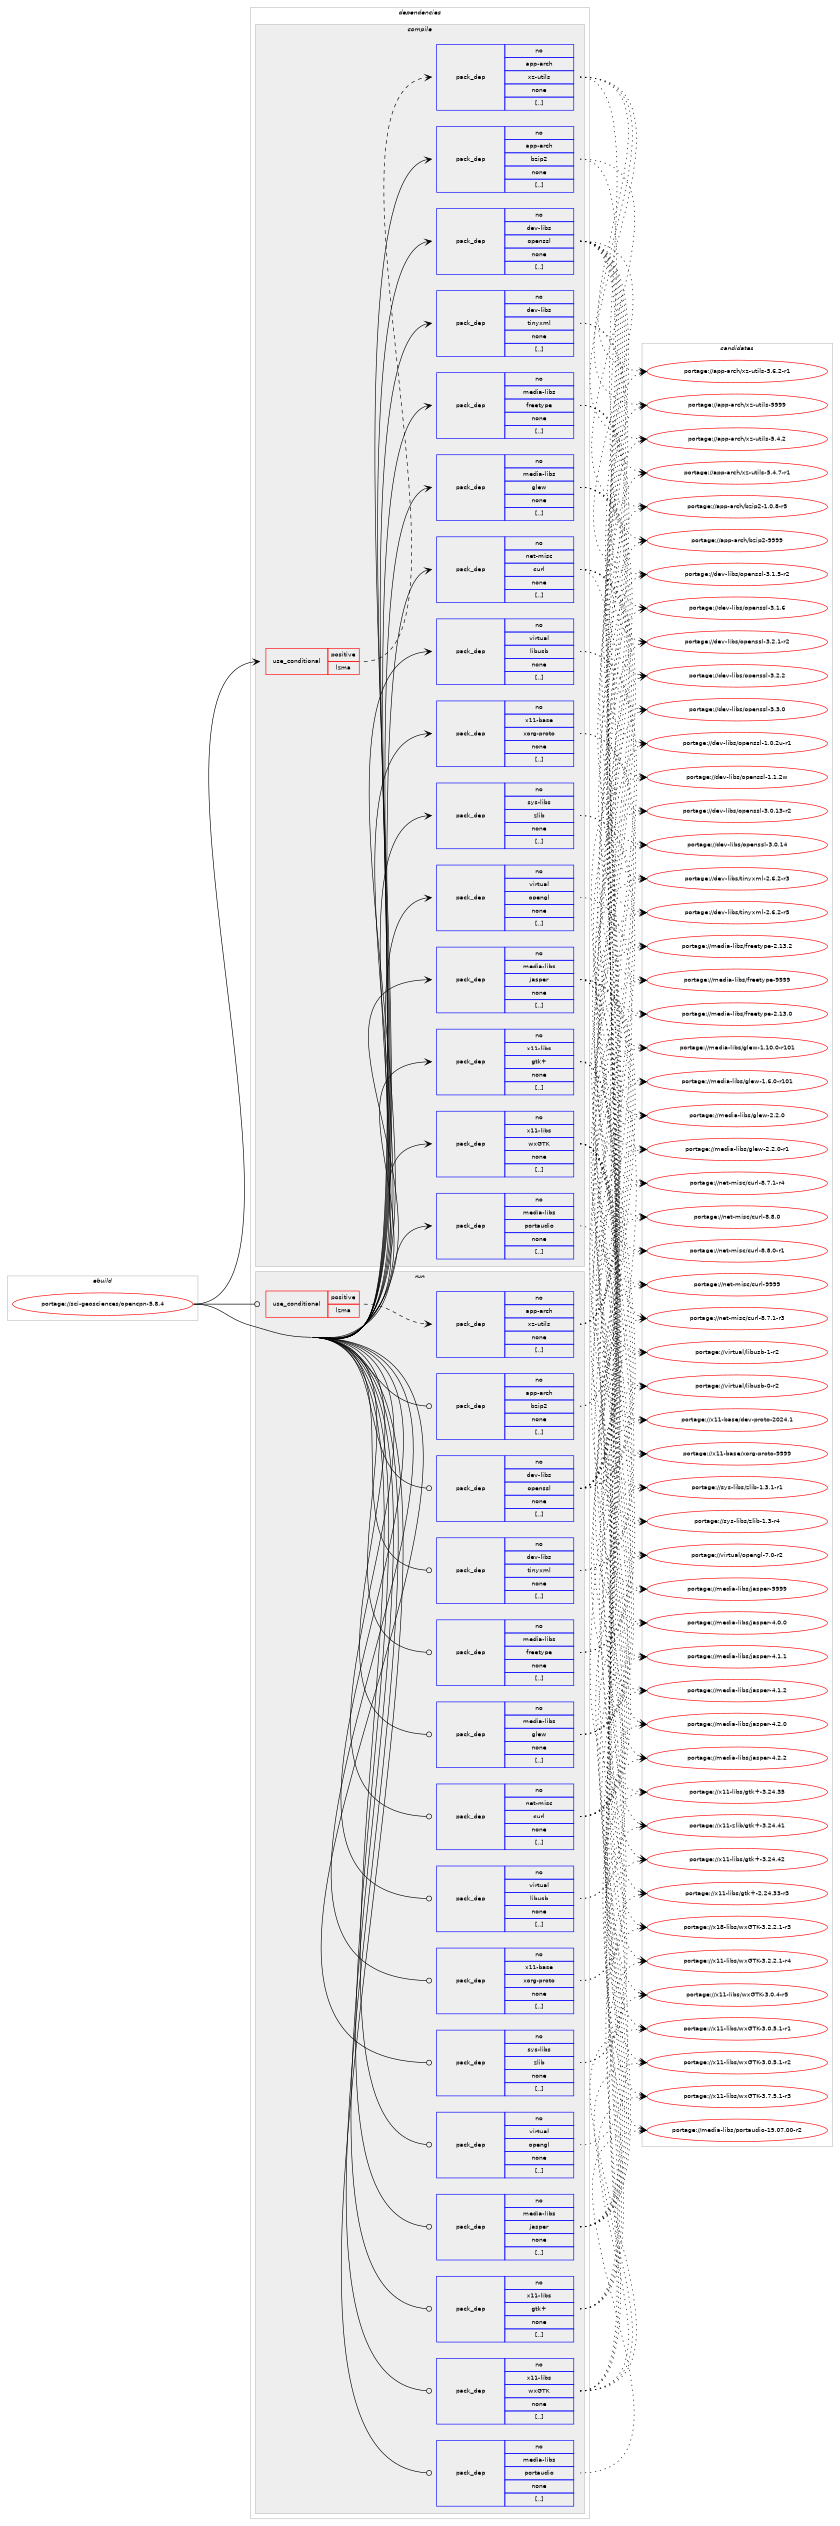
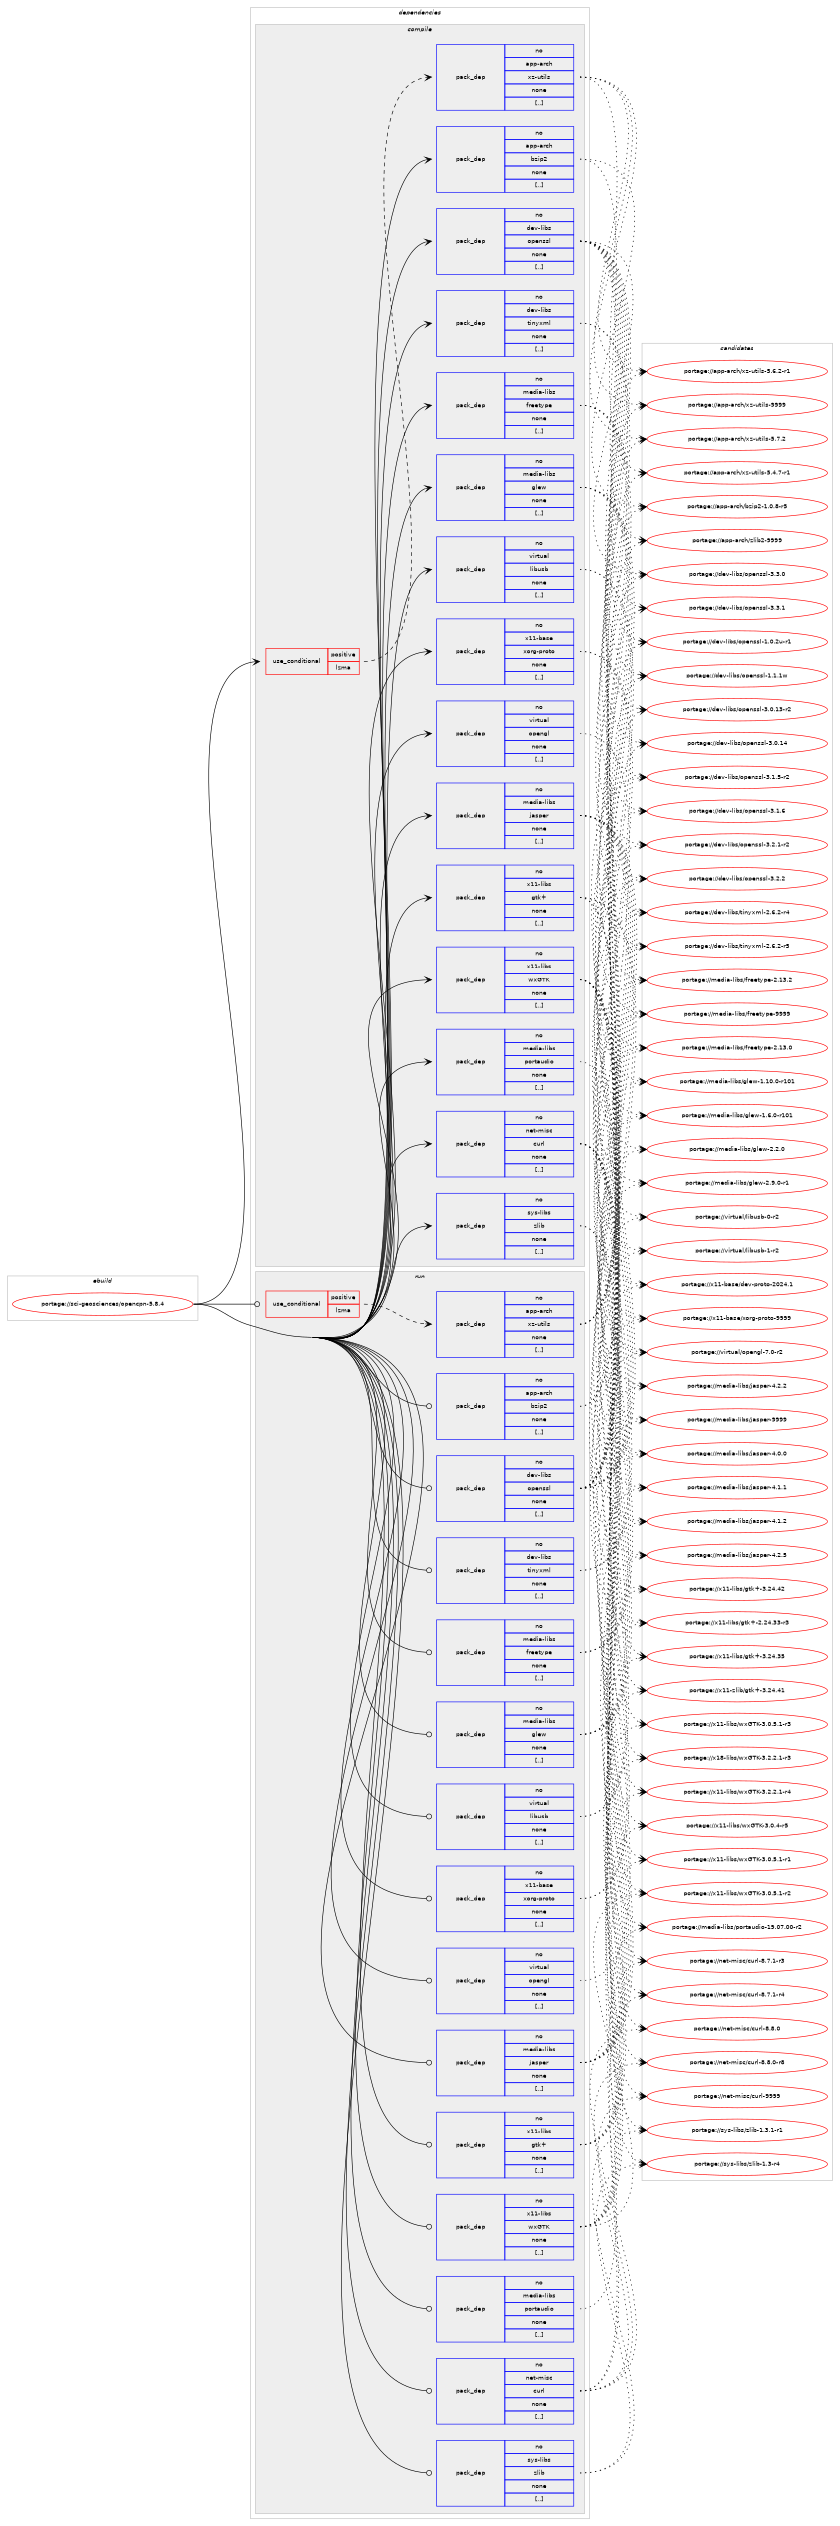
node "portage://app-arch/xz-utils-5.4.2": label "portage://app-arch/xz-utils-5.4.2" -> "portage://app-arch/xz-utils-5.7.2"
node "portage://app-arch/bzip2-9999": label "portage://app-arch/bzip2-9999" -> "portage://app-arch/zlib2-9999"
node "portage://dev-libs/openssl-3.3.1": added
node "portage://dev-libs/openssl-1.1.2w": label "portage://dev-libs/openssl-1.1.2w" -> "portage://dev-libs/openssl-1.1.1w"
node "portage://dev-libs/tinyxml-2.6.2-r3": label "portage://dev-libs/tinyxml-2.6.2-r3" -> "portage://dev-libs/tinyxml-2.6.2-r4"
node "portage://media-libs/glew-2.2.0-r1": label "portage://media-libs/glew-2.2.0-r1" -> "portage://media-libs/glew-2.9.0-r1"
node "portage://net-misc/curl-8.8.0-r1": label "portage://net-misc/curl-8.8.0-r1" -> "portage://net-misc/curl-8.8.0-r8"
node "portage://media-libs/jasper-4.2.0": label "portage://media-libs/jasper-4.2.0" -> "portage://media-libs/jasper-4.2.5"
node "portage://x11-libs/wxGTK-3.7.5.1-r3": label "portage://x11-libs/wxGTK-3.7.5.1-r3" -> "portage://x11-libs/wxGTK-3.0.5.1-r3"
